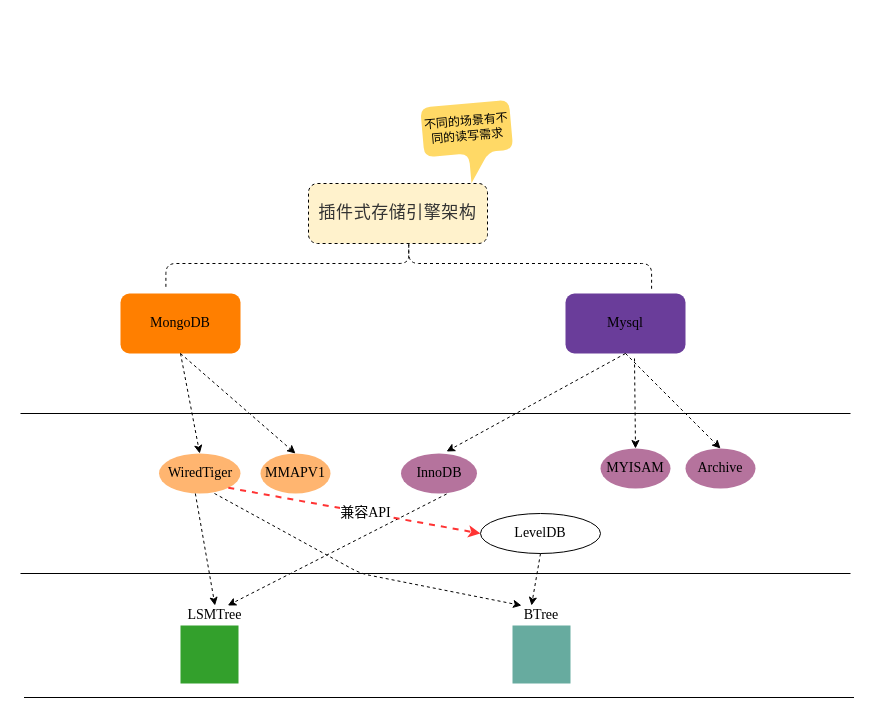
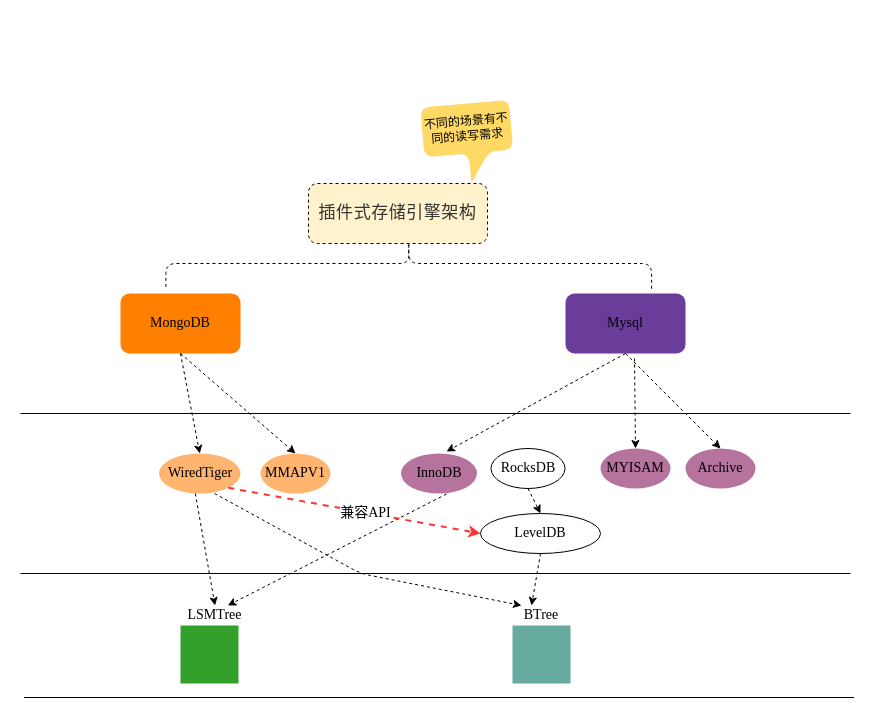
node "RocksDB": added
edge "RocksDB" -> "LevelDB": added
